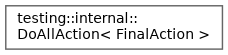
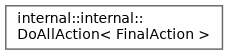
node "testing::internal:: DoAllAction< FinalAction >": label "testing::internal:: DoAllAction< FinalAction >" -> "internal::internal:: DoAllAction< FinalAction >"
